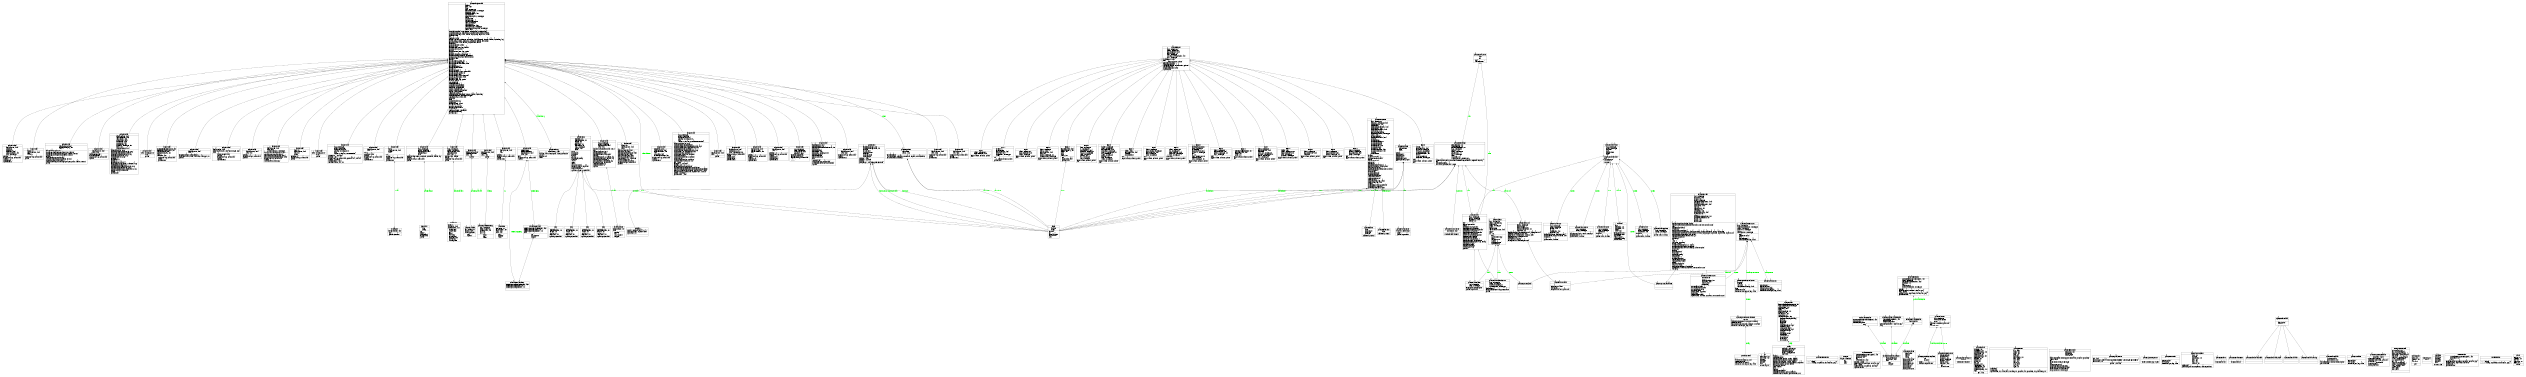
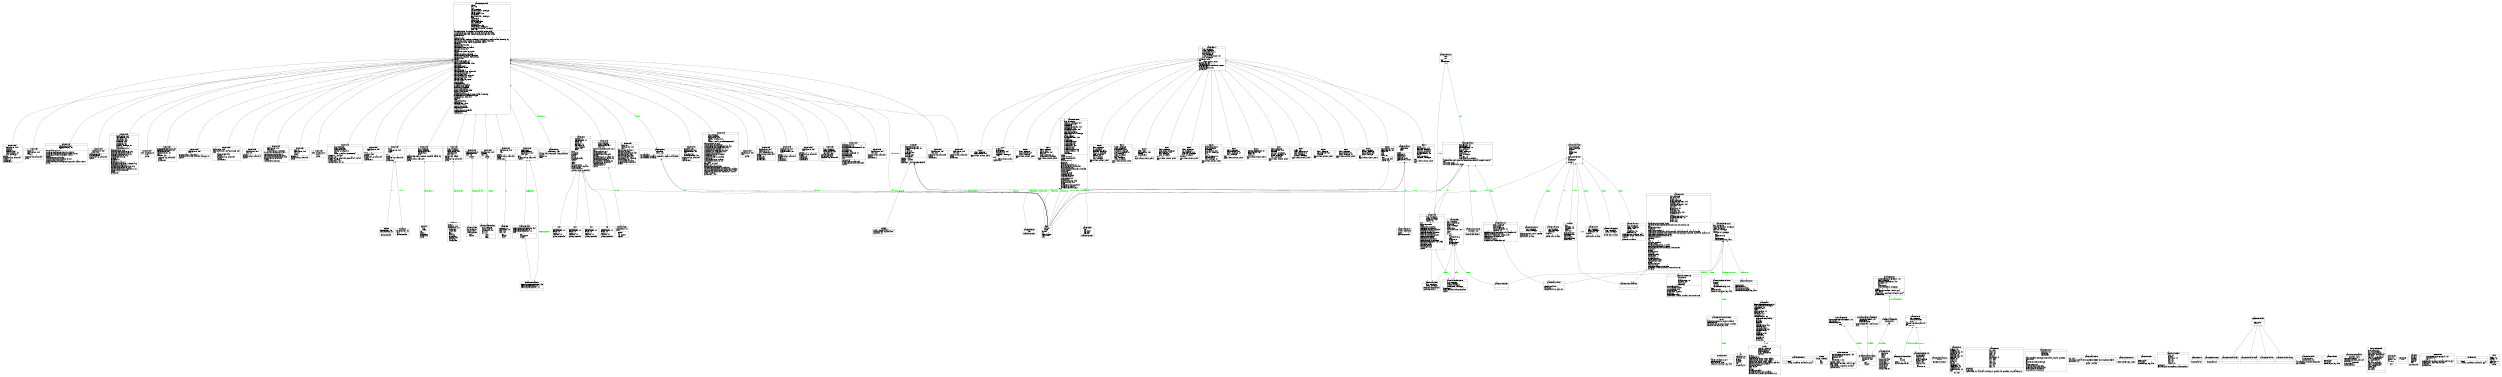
node "GlancesProcesses": text "is_selected_extended_process(position)" -> "is_selected_extended_process(hostname)"
edge "GlancesPassword" -> "GlancesRestfulApi": label "_password" -> "_client"
node "AmdGPU": added
